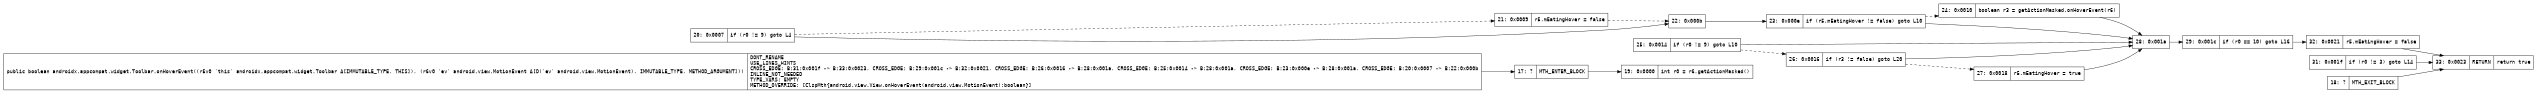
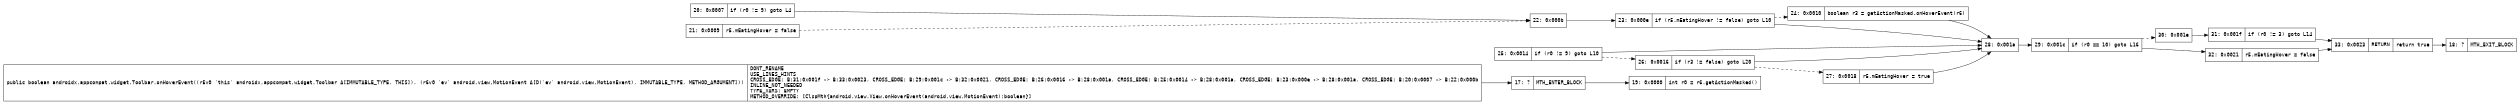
edge "20: 0x0007" -> "21: 0x0009": removed
node "30: 0x001e": added
edge "18: ?" -> "33: 0x0023": reversed
